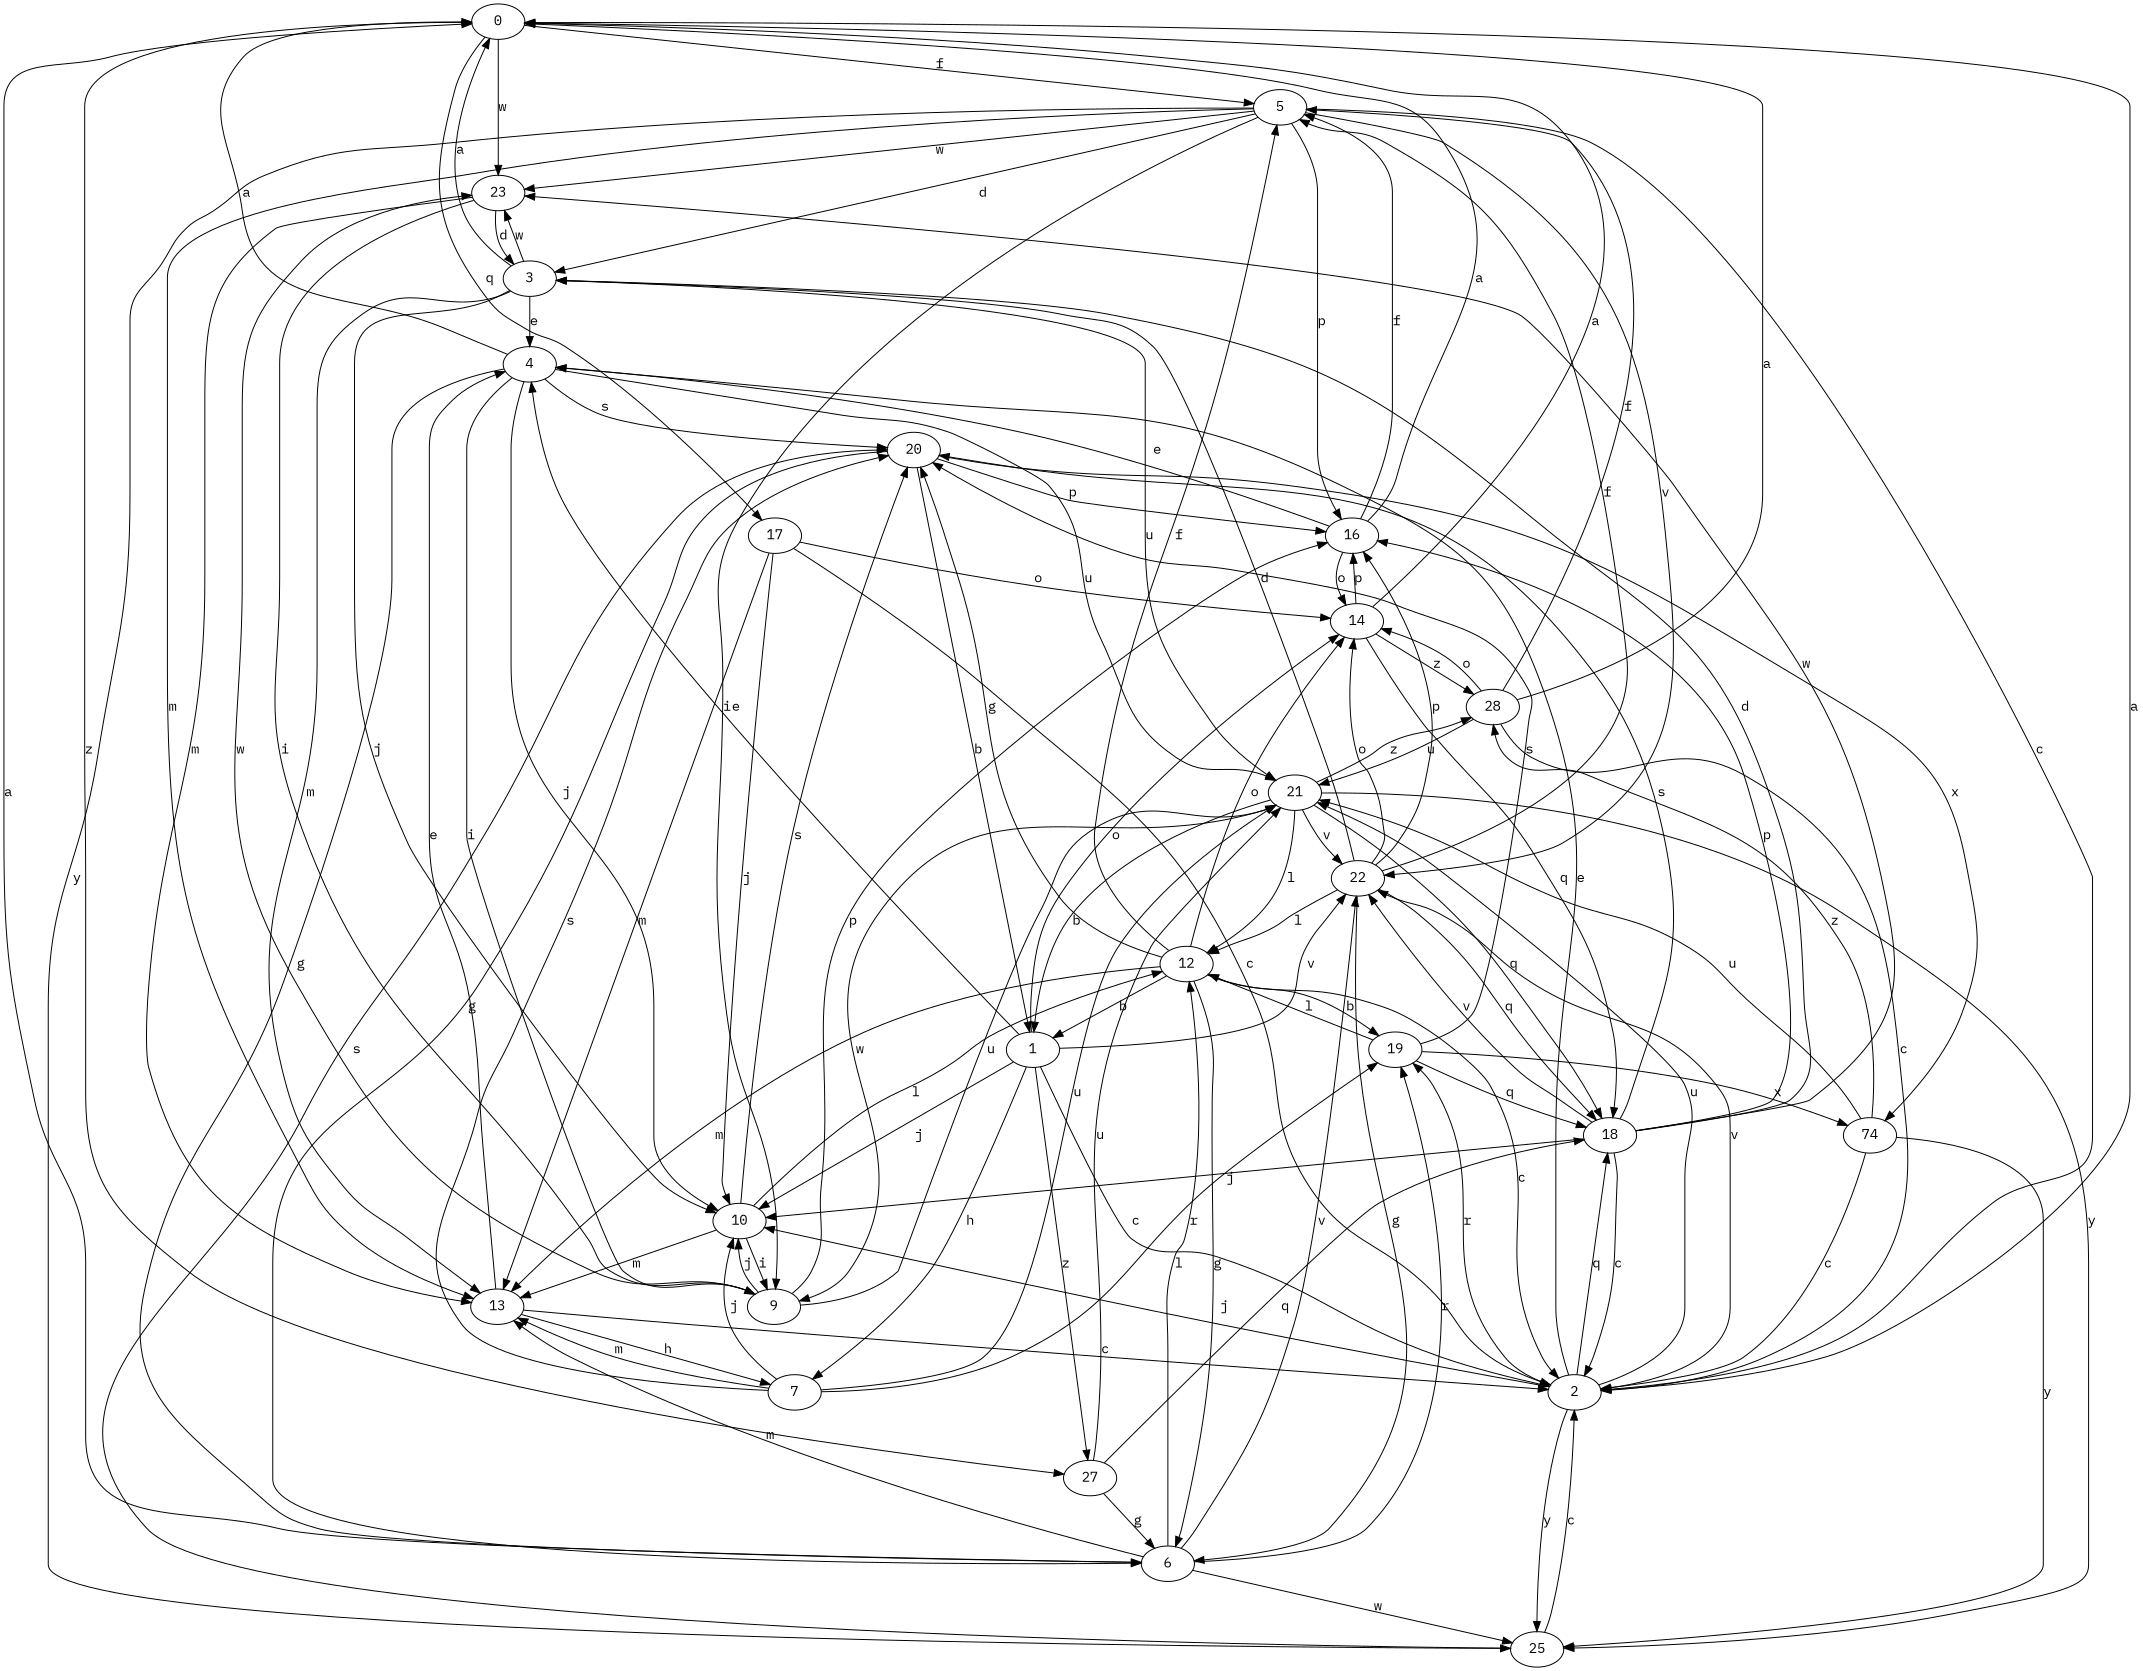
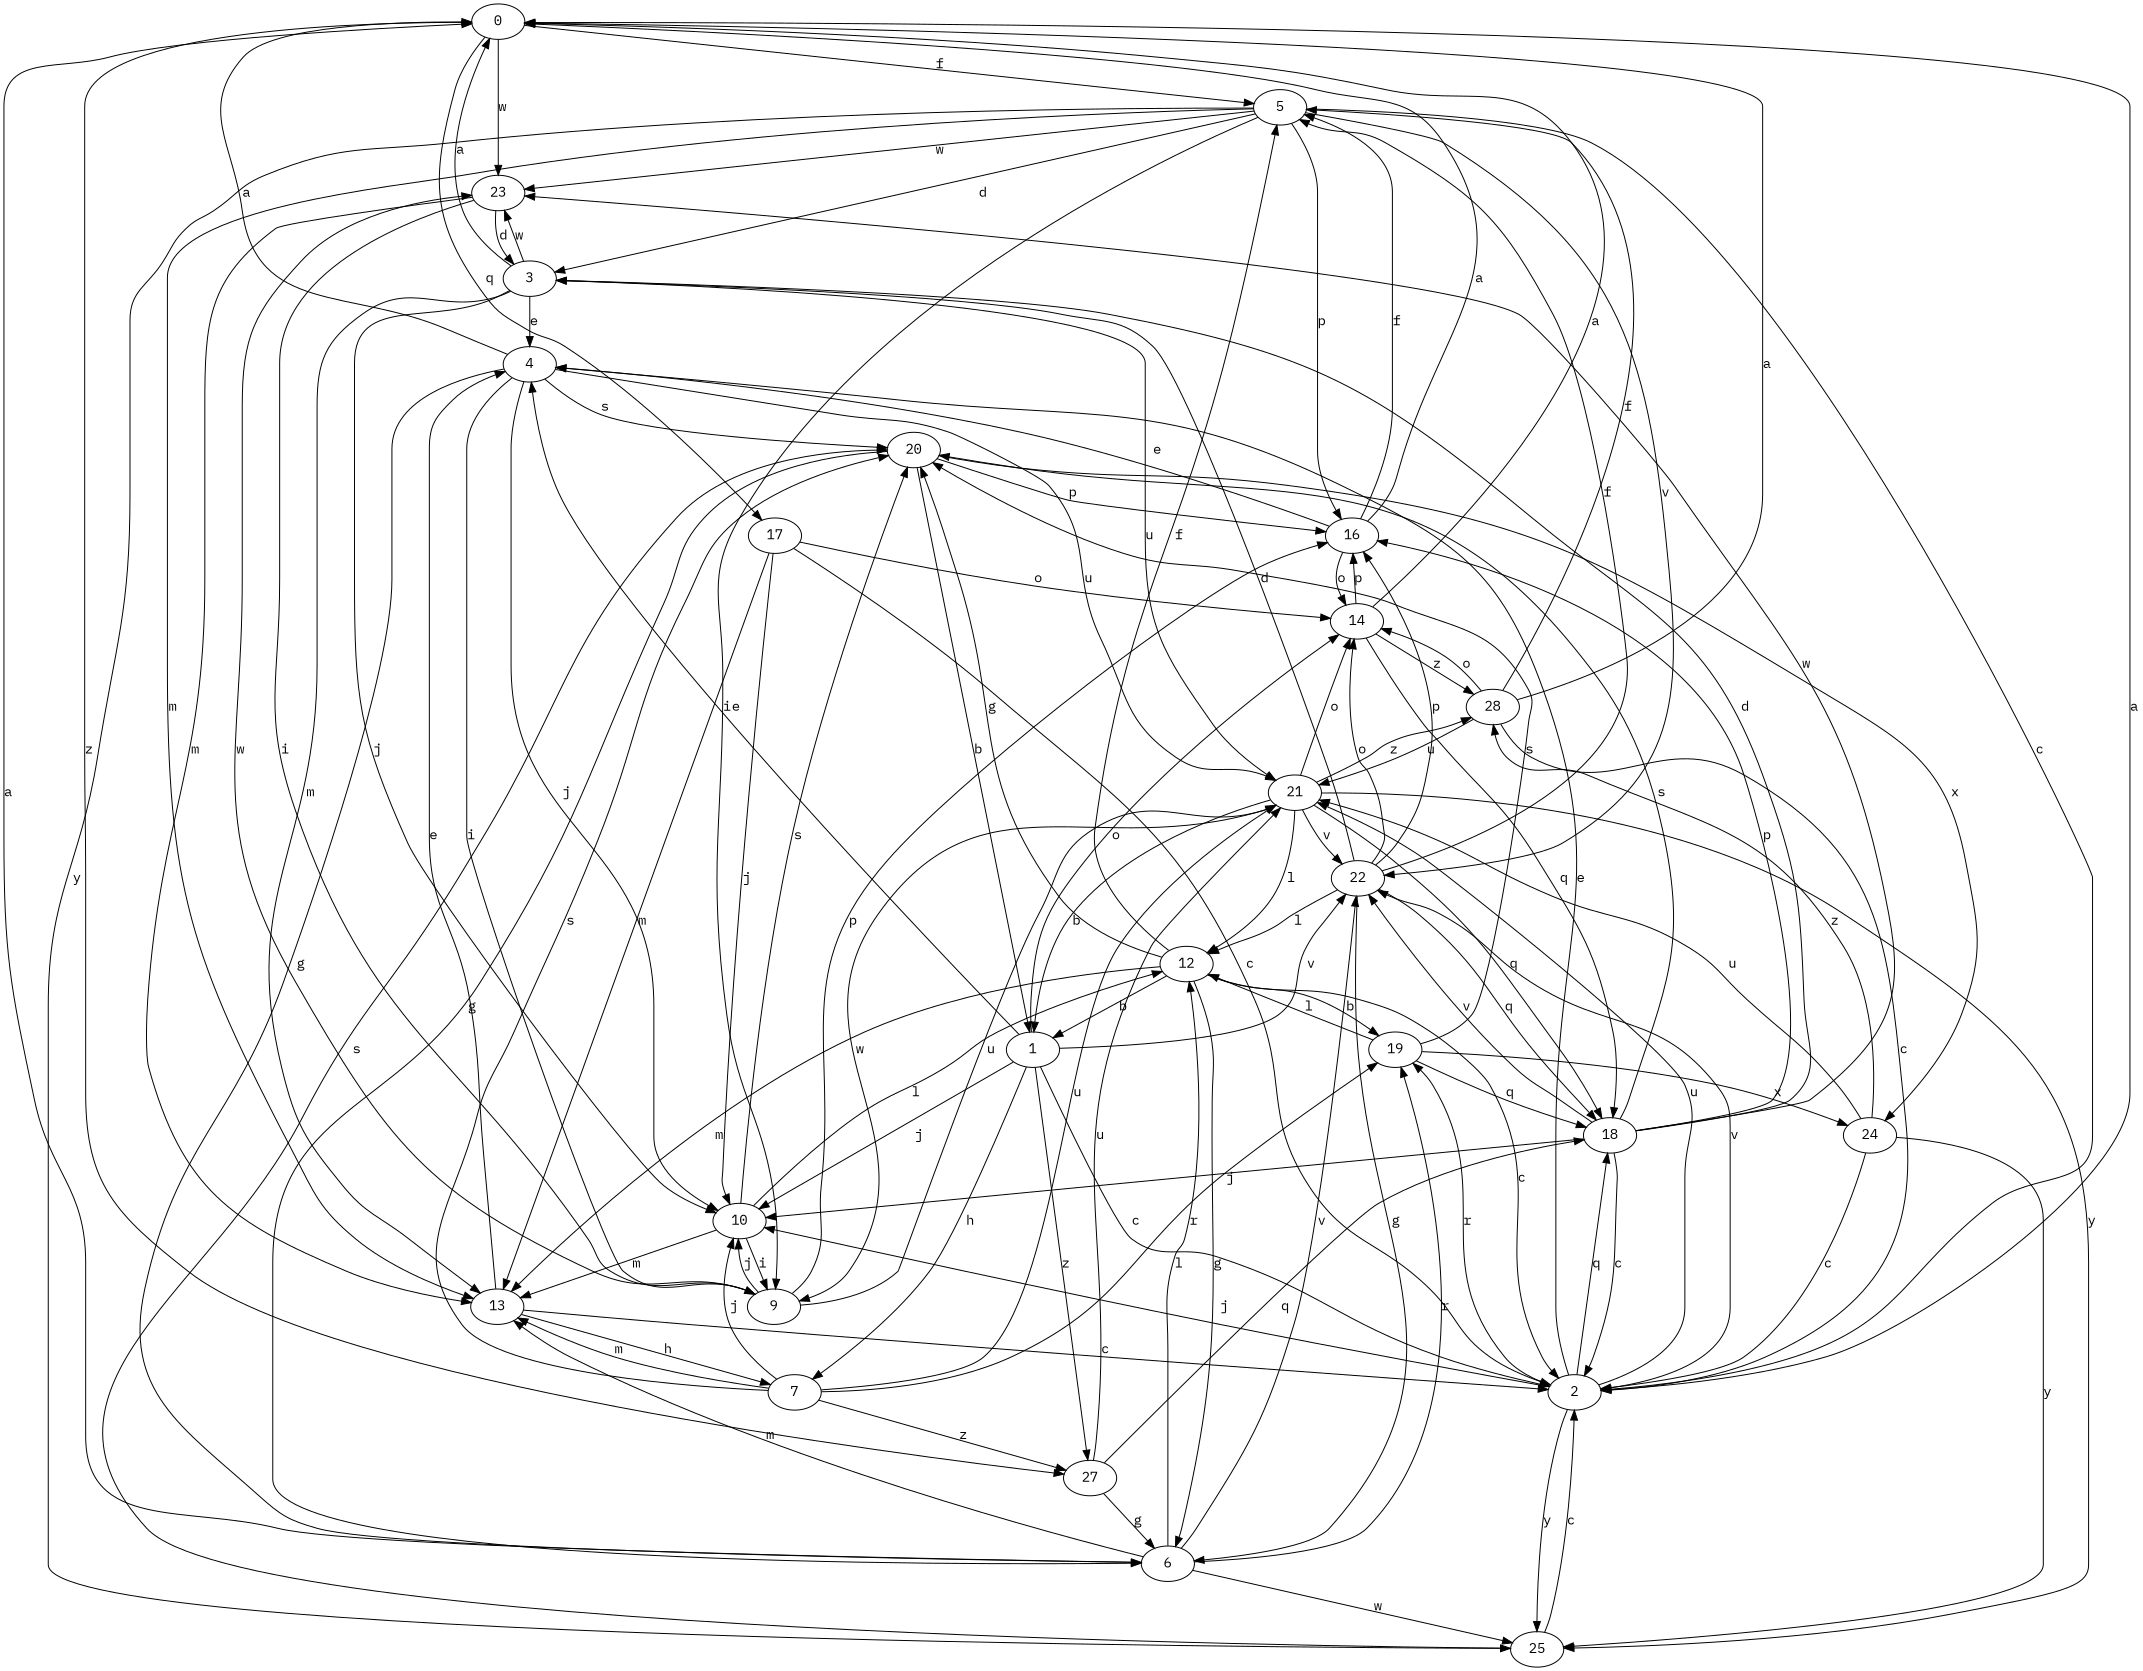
edge "12" -> "14": now "21" -> "14"
node "74": label "74" -> "24"
edge "7" -> "27": added, label "z"
